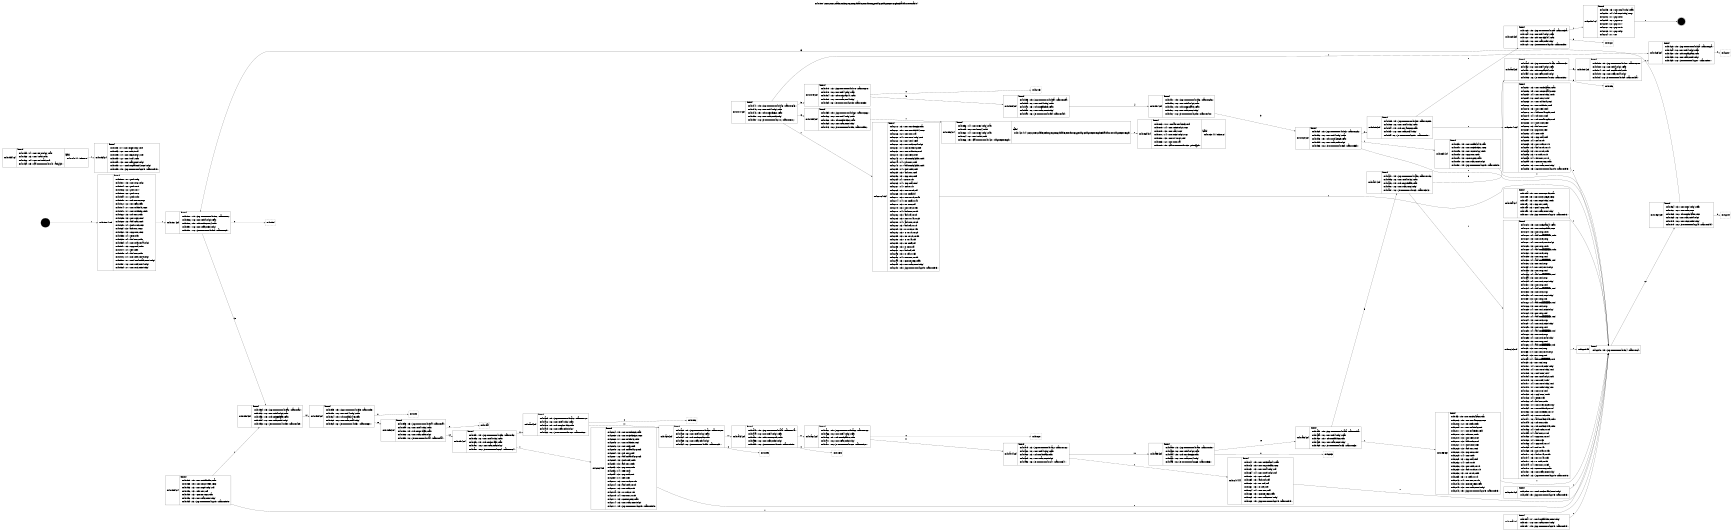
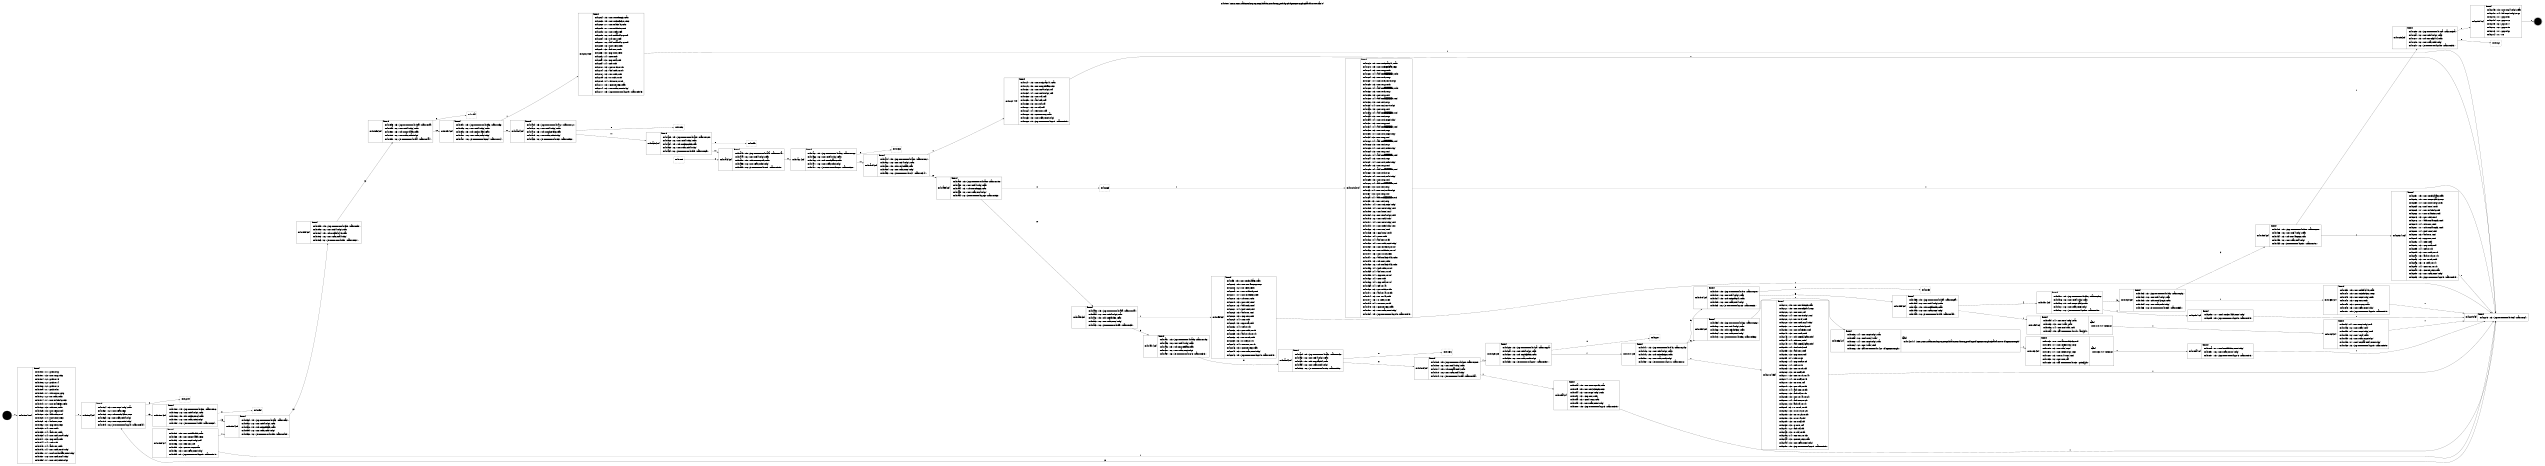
edge "0x401b41 [28]" -> "0x401b25 [28]": reversed
edge "0x401bcd [28]" -> "0x402275 [5]": now "0x401dcf [27]" -> "0x402275 [5]"
edge "0x401900 [100]" -> "0x401981 [28]": now "0x401900 [100]" -> "0x401964 [29]"
edge "0x401ad1 [28]" -> "0x401c73 [278]": now "0x402263" -> "0x401c73 [278]"
edge "0x401bb1 [28]" -> "0x4020b8 [12]": added, label "1"
edge "0x401b95 [28]" -> "0x401dbf [16]": added, label "1"
edge "0x401e6b [31]" -> "0x401e8a [18]": added, label "1"
edge "0x401b09 [28]" -> "0x401dea [27]": added, label "1"
node "0x401fe1": removed
edge "0x401a45 [28]" -> "0x401e05": reversed
